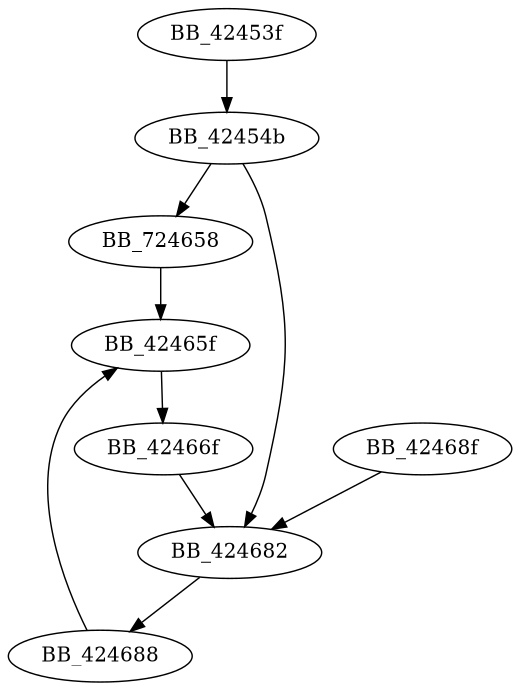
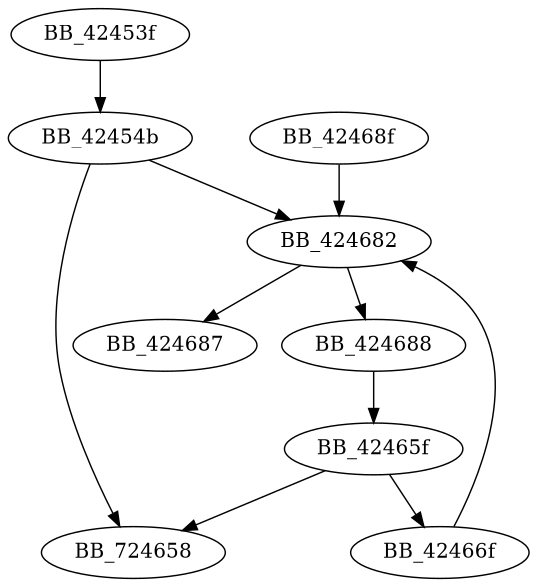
edge "BB_724658" -> "BB_42465f": reversed
node "BB_424687": added
